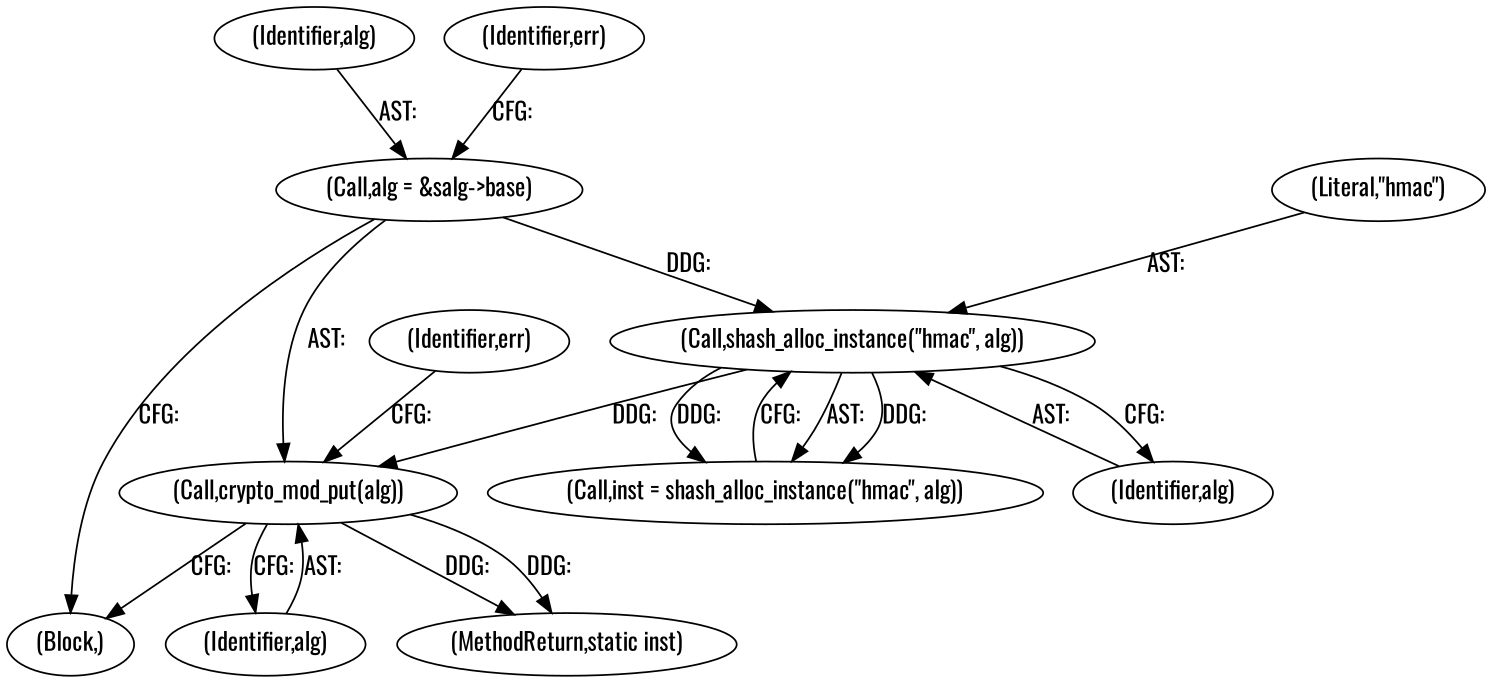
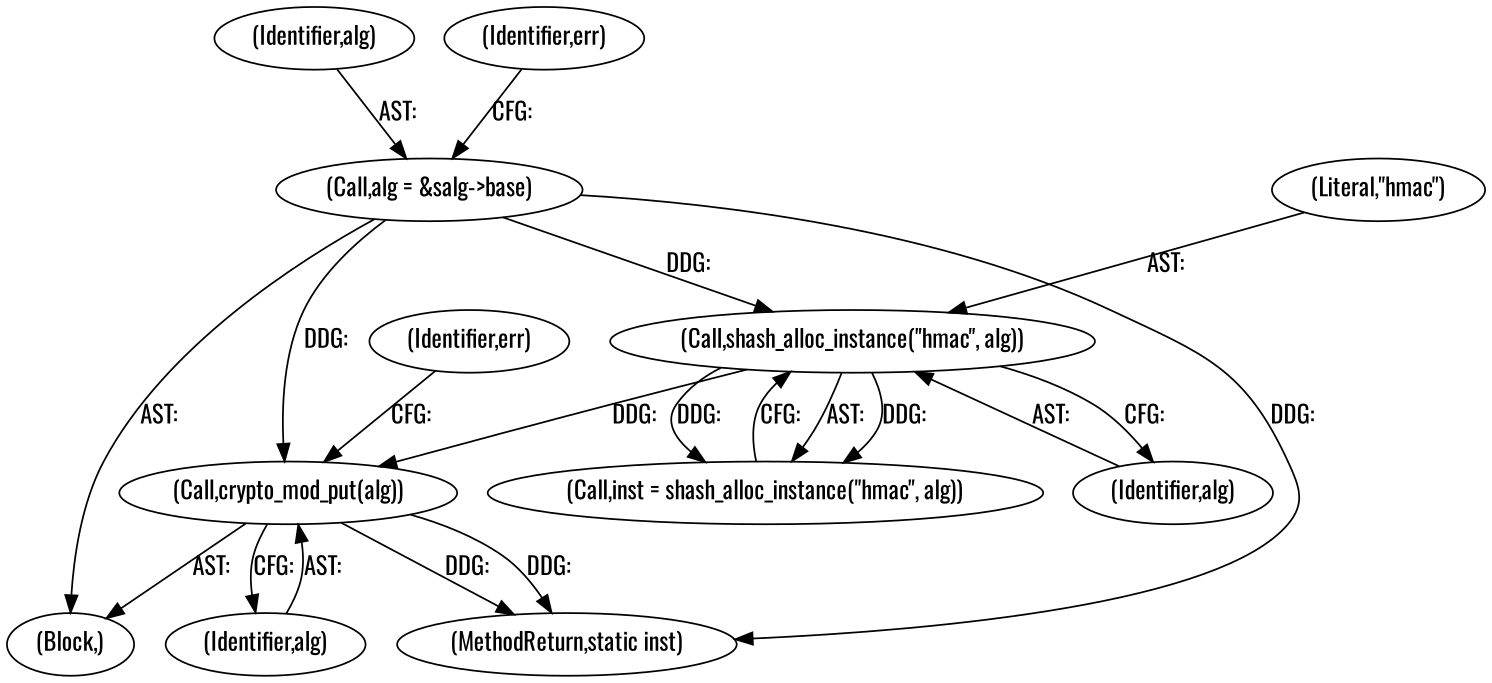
edge "(Call,alg = &salg->base)" -> "(Call,crypto_mod_put(alg))": label "AST: " -> "DDG: "
edge "(Call,alg = &salg->base)" -> "(MethodReturn,static inst)": added, label "DDG:"
edge "(Call,alg = &salg->base)" -> "(Block,)": label "CFG: " -> "AST: "
edge "(Call,crypto_mod_put(alg))" -> "(Block,)": label "CFG: " -> "AST: "
